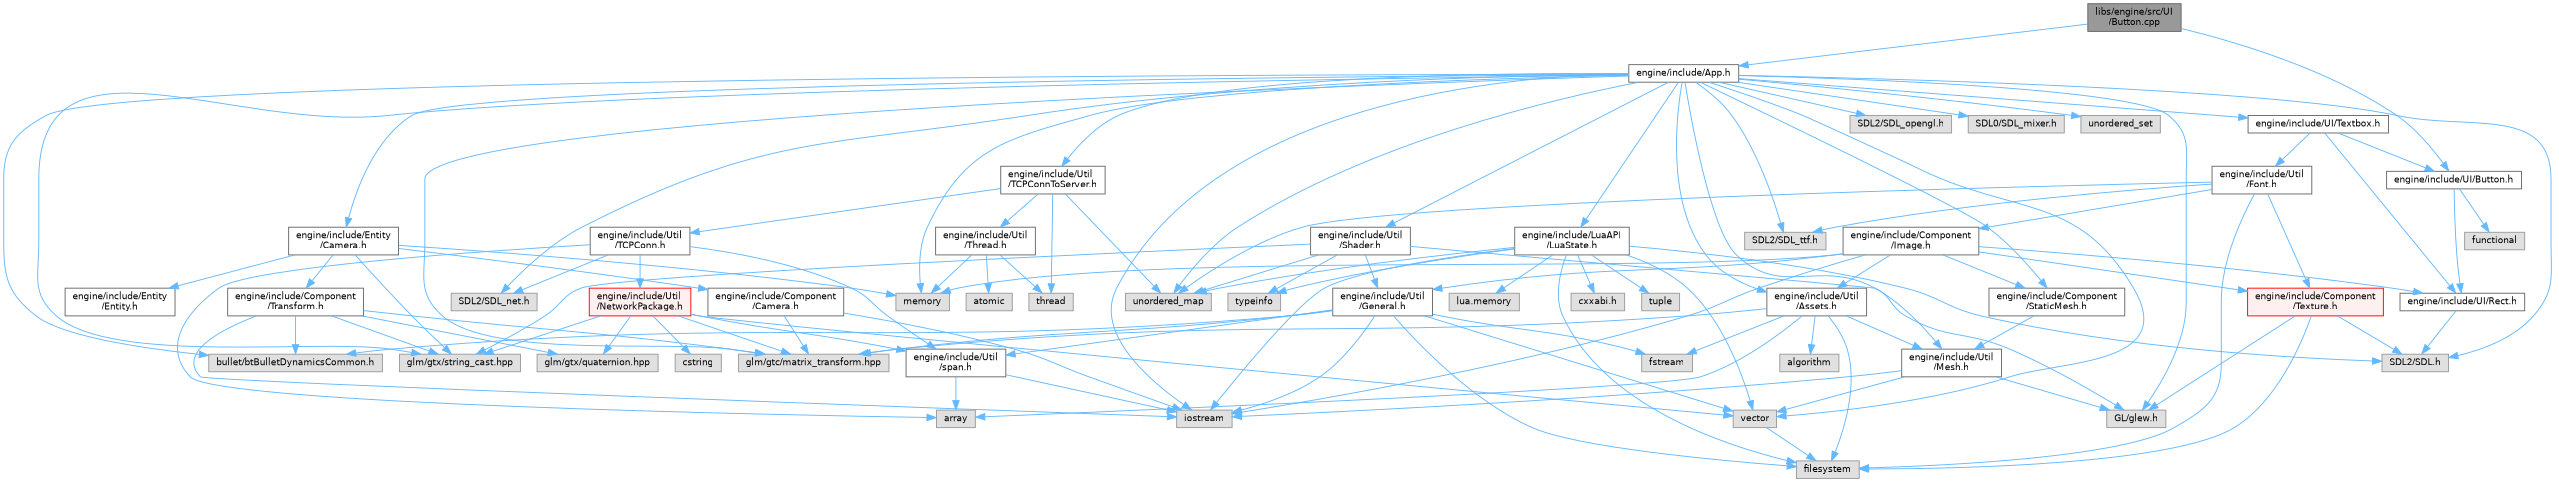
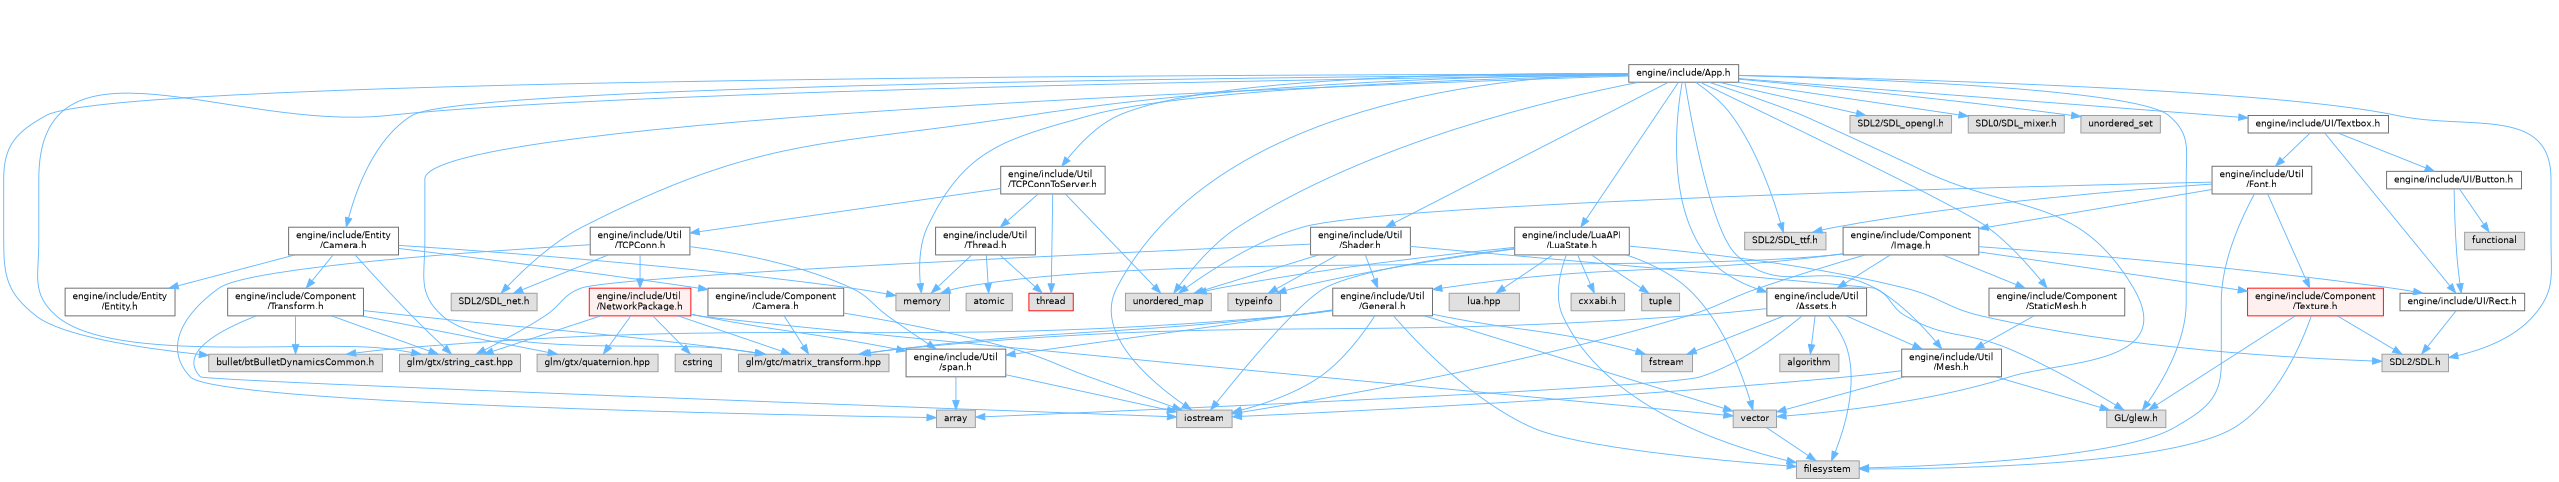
node "libs/engine/src/UI /Button.cpp": removed
node "thread": color grey60 -> red
node "lua.memory": label "lua.memory" -> "lua.hpp"
